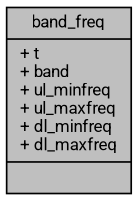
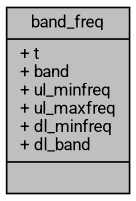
node "band_freq": text "+ dl_maxfreq" -> "+ dl_band"
